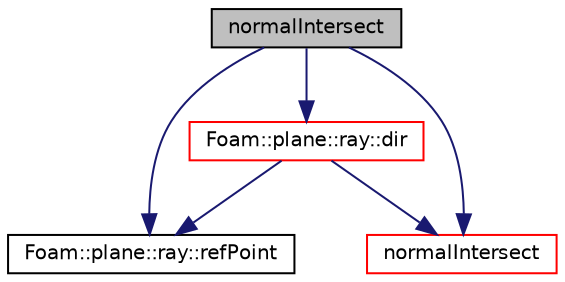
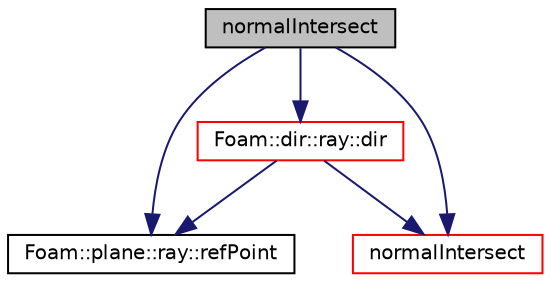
node "Foam::plane::ray::dir": label "Foam::plane::ray::dir" -> "Foam::dir::ray::dir"
